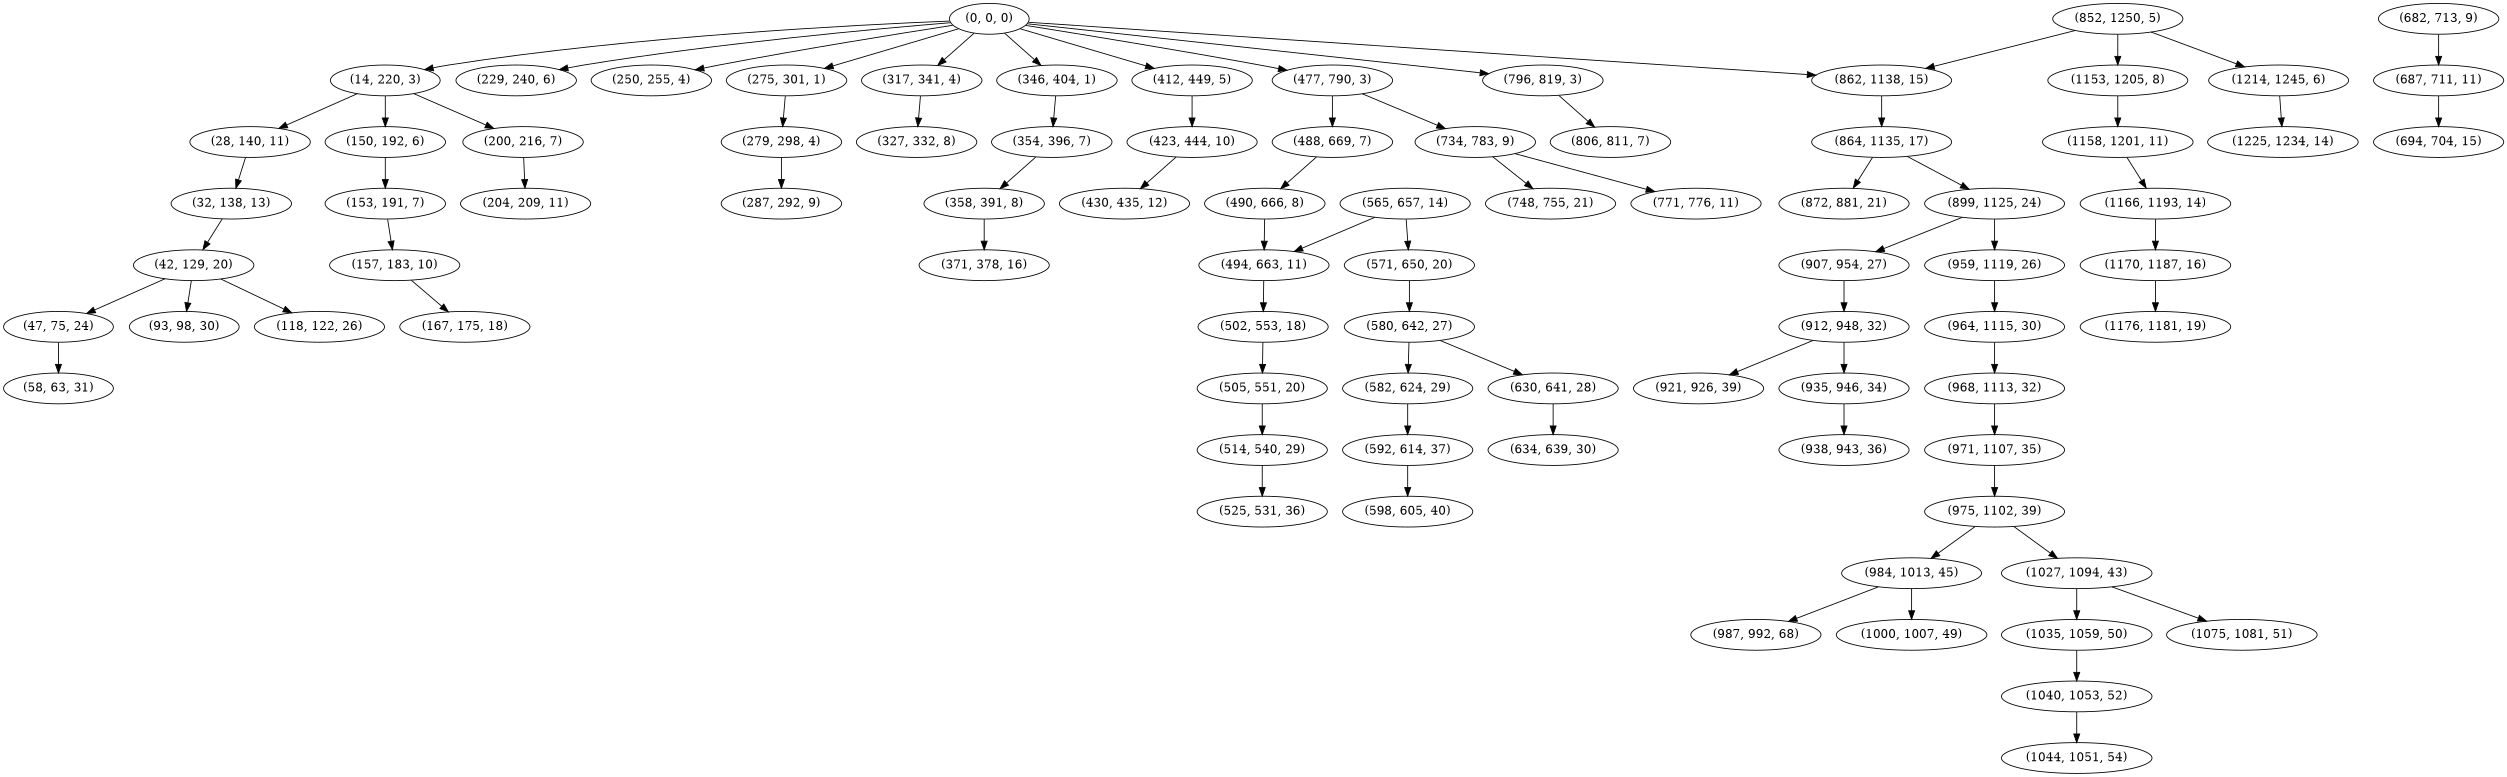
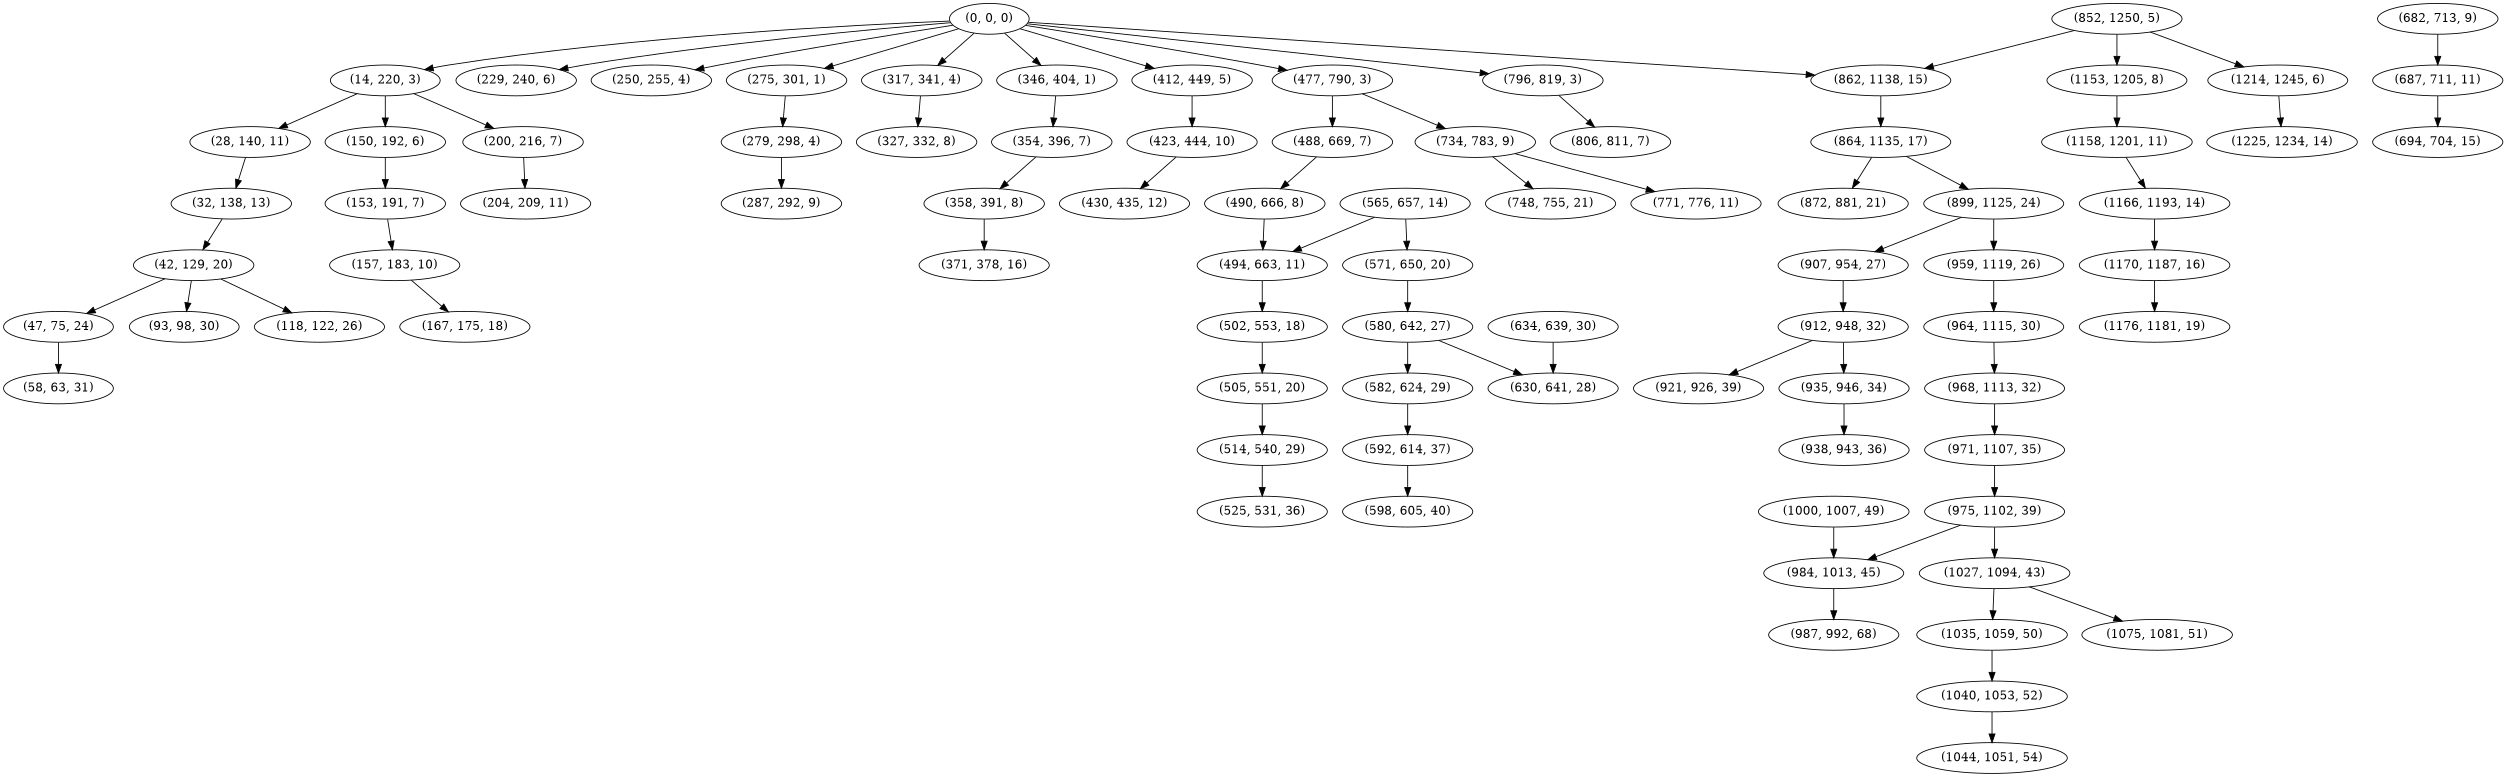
edge "(630, 641, 28)" -> "(634, 639, 30)": reversed
edge "(984, 1013, 45)" -> "(1000, 1007, 49)": reversed
